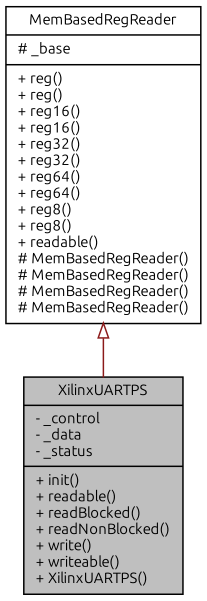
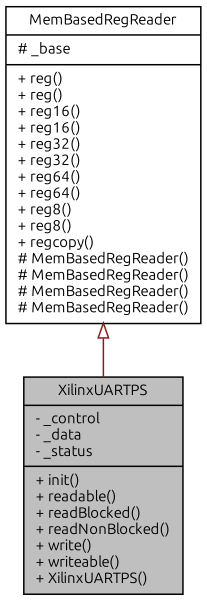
node "MemBasedRegReader": text "+ readable()" -> "+ regcopy()"
